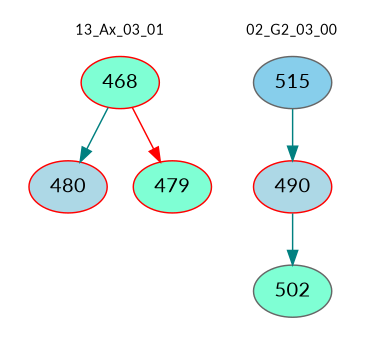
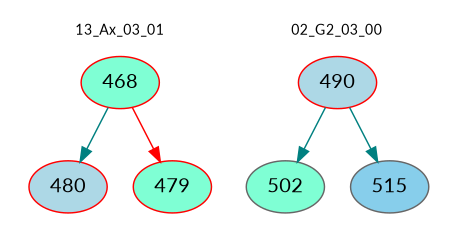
edge "515" -> "490": reversed
